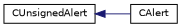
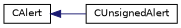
edge "CAlert" -> "CUnsignedAlert": reversed
